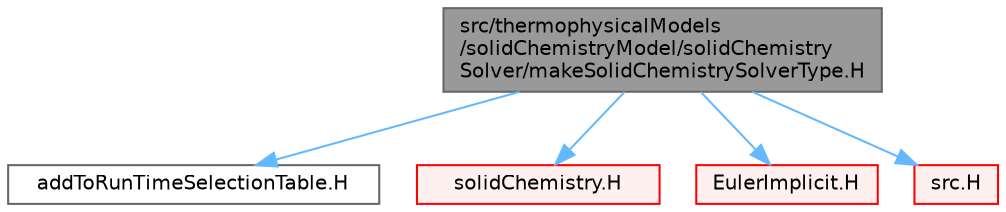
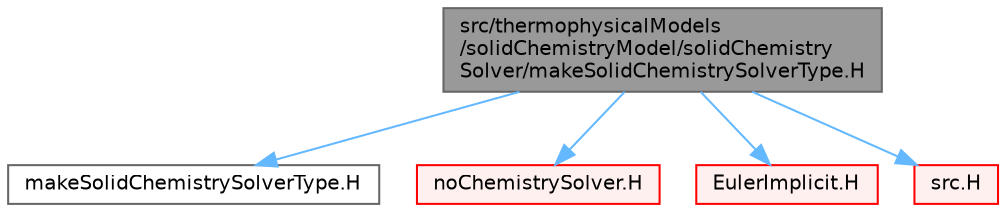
node "addToRunTimeSelectionTable.H": label "addToRunTimeSelectionTable.H" -> "makeSolidChemistrySolverType.H"
node "solidChemistry.H": label "solidChemistry.H" -> "noChemistrySolver.H"
